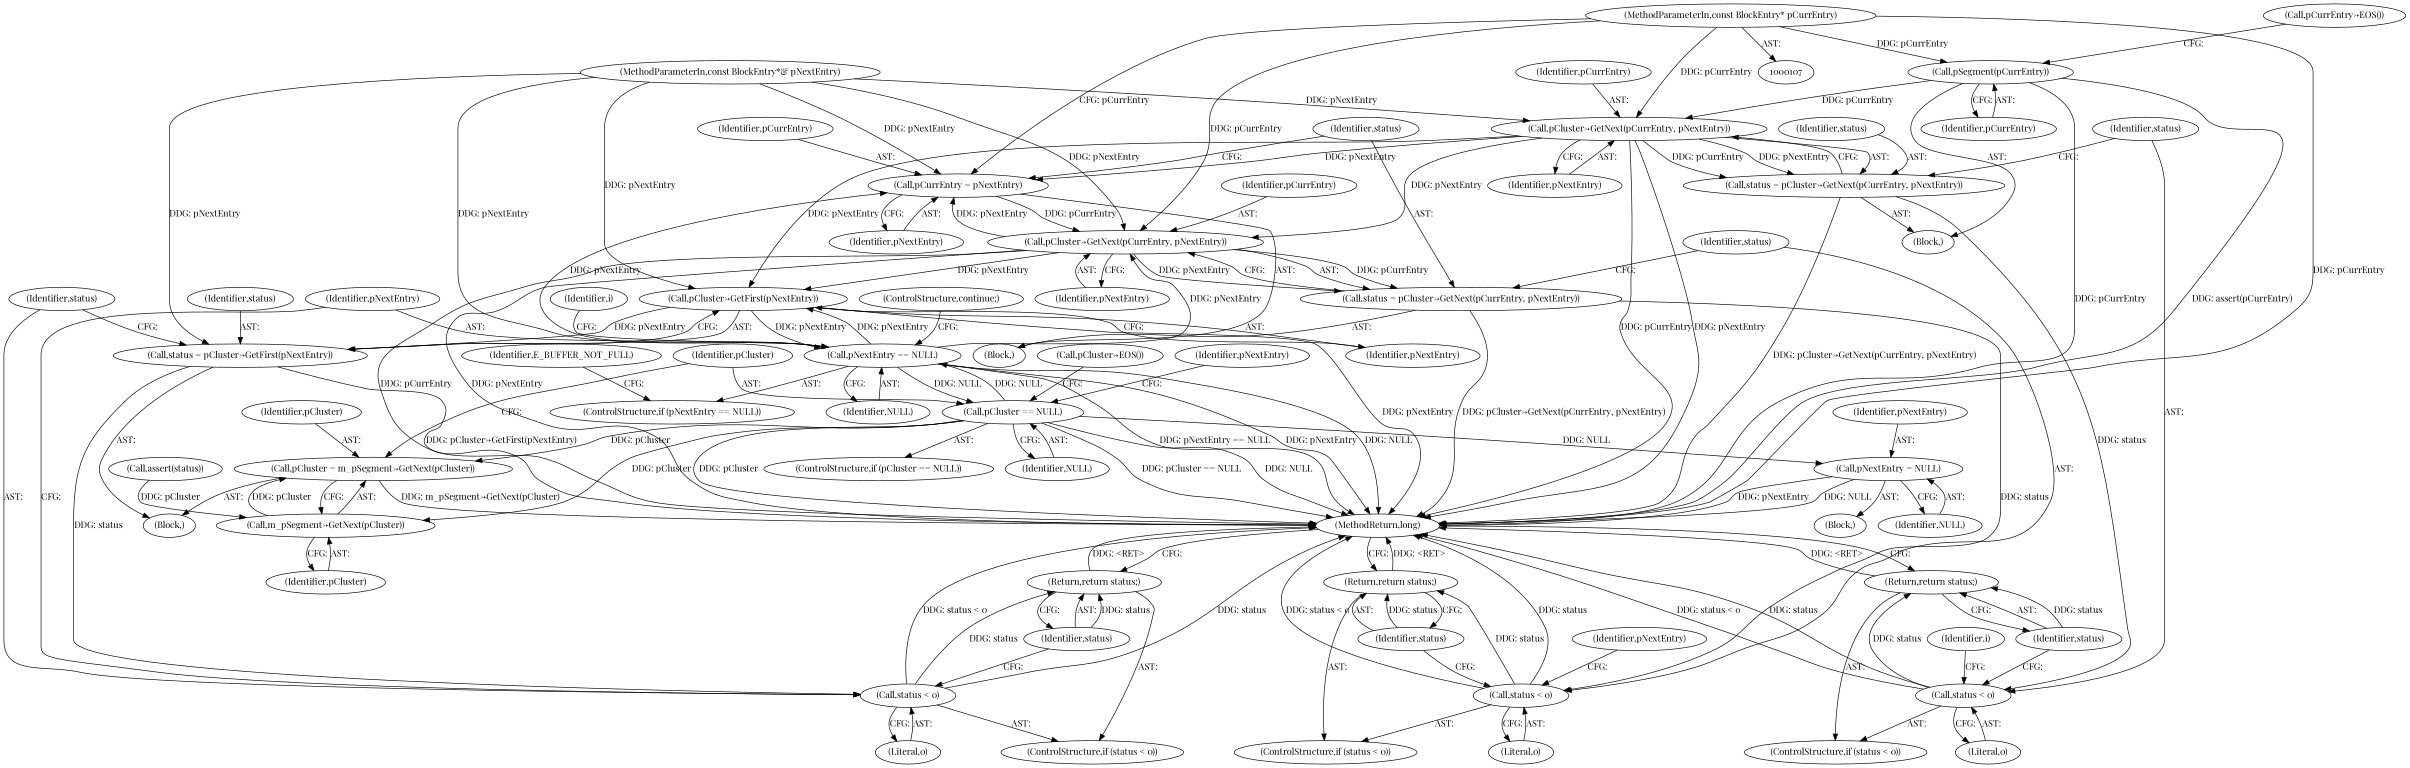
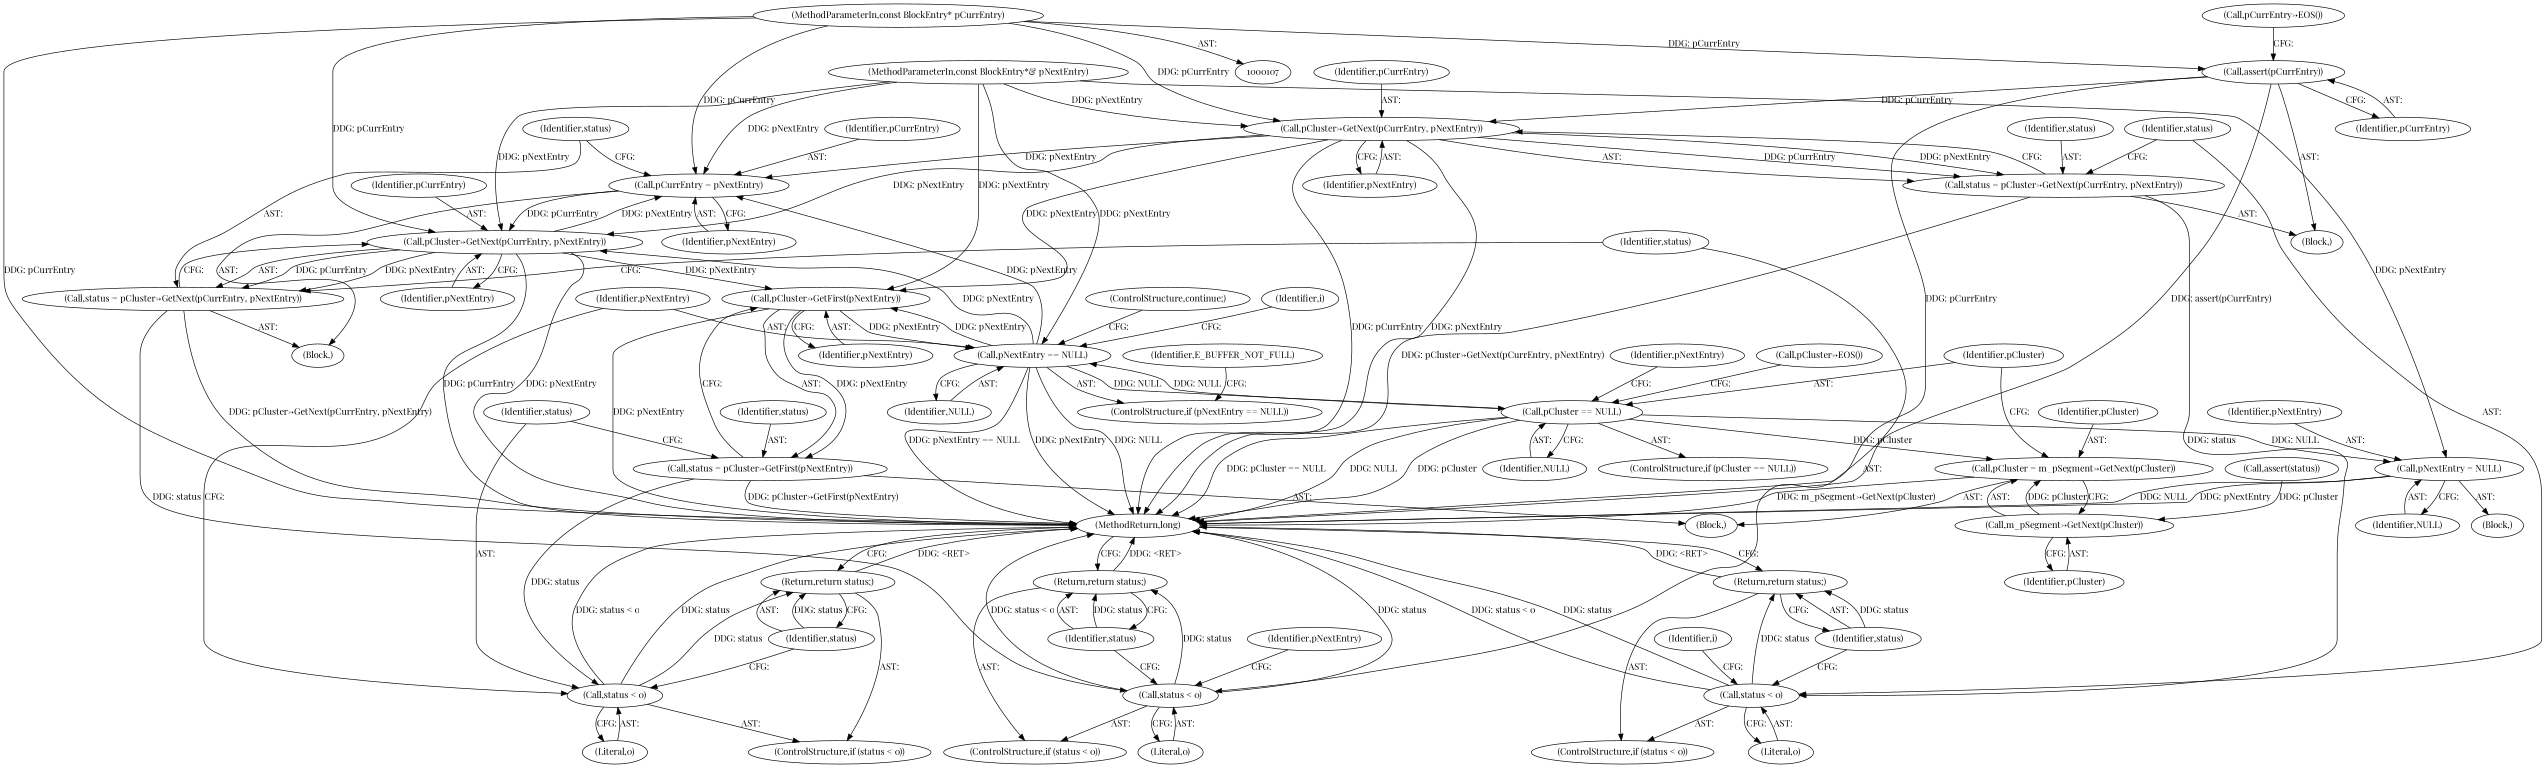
node "(Call,pSegment(pCurrEntry))": label "(Call,pSegment(pCurrEntry))" -> "(Call,assert(pCurrEntry))"
edge "(MethodParameterIn,const BlockEntry*& pNextEntry)" -> "(Call,status = pCluster->GetFirst(pNextEntry))": now "(MethodParameterIn,const BlockEntry*& pNextEntry)" -> "(Call,pNextEntry = NULL)"
edge "(MethodParameterIn,const BlockEntry* pCurrEntry)" -> "(Call,pCurrEntry = pNextEntry)": label "CFG: pCurrEntry" -> "DDG: pCurrEntry"
edge "(Call,pCluster == NULL)" -> "(Call,m_pSegment->GetNext(pCluster))": removed, label "DDG: pCluster"
